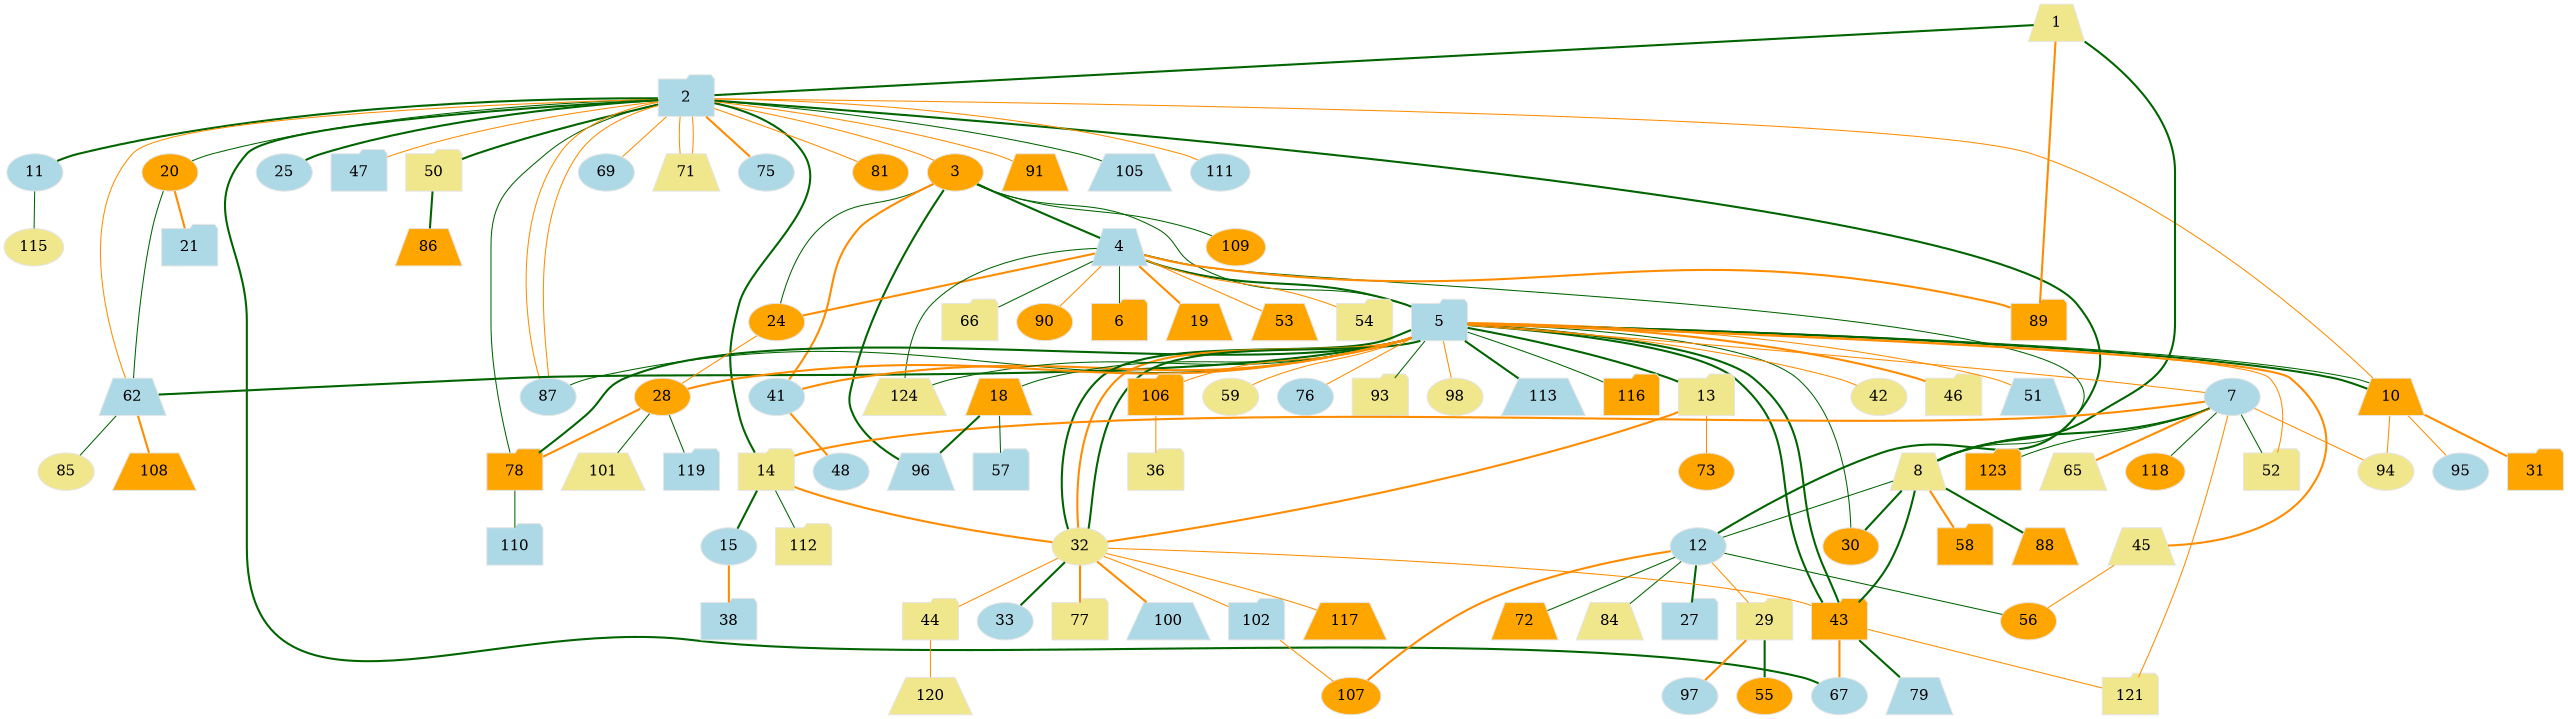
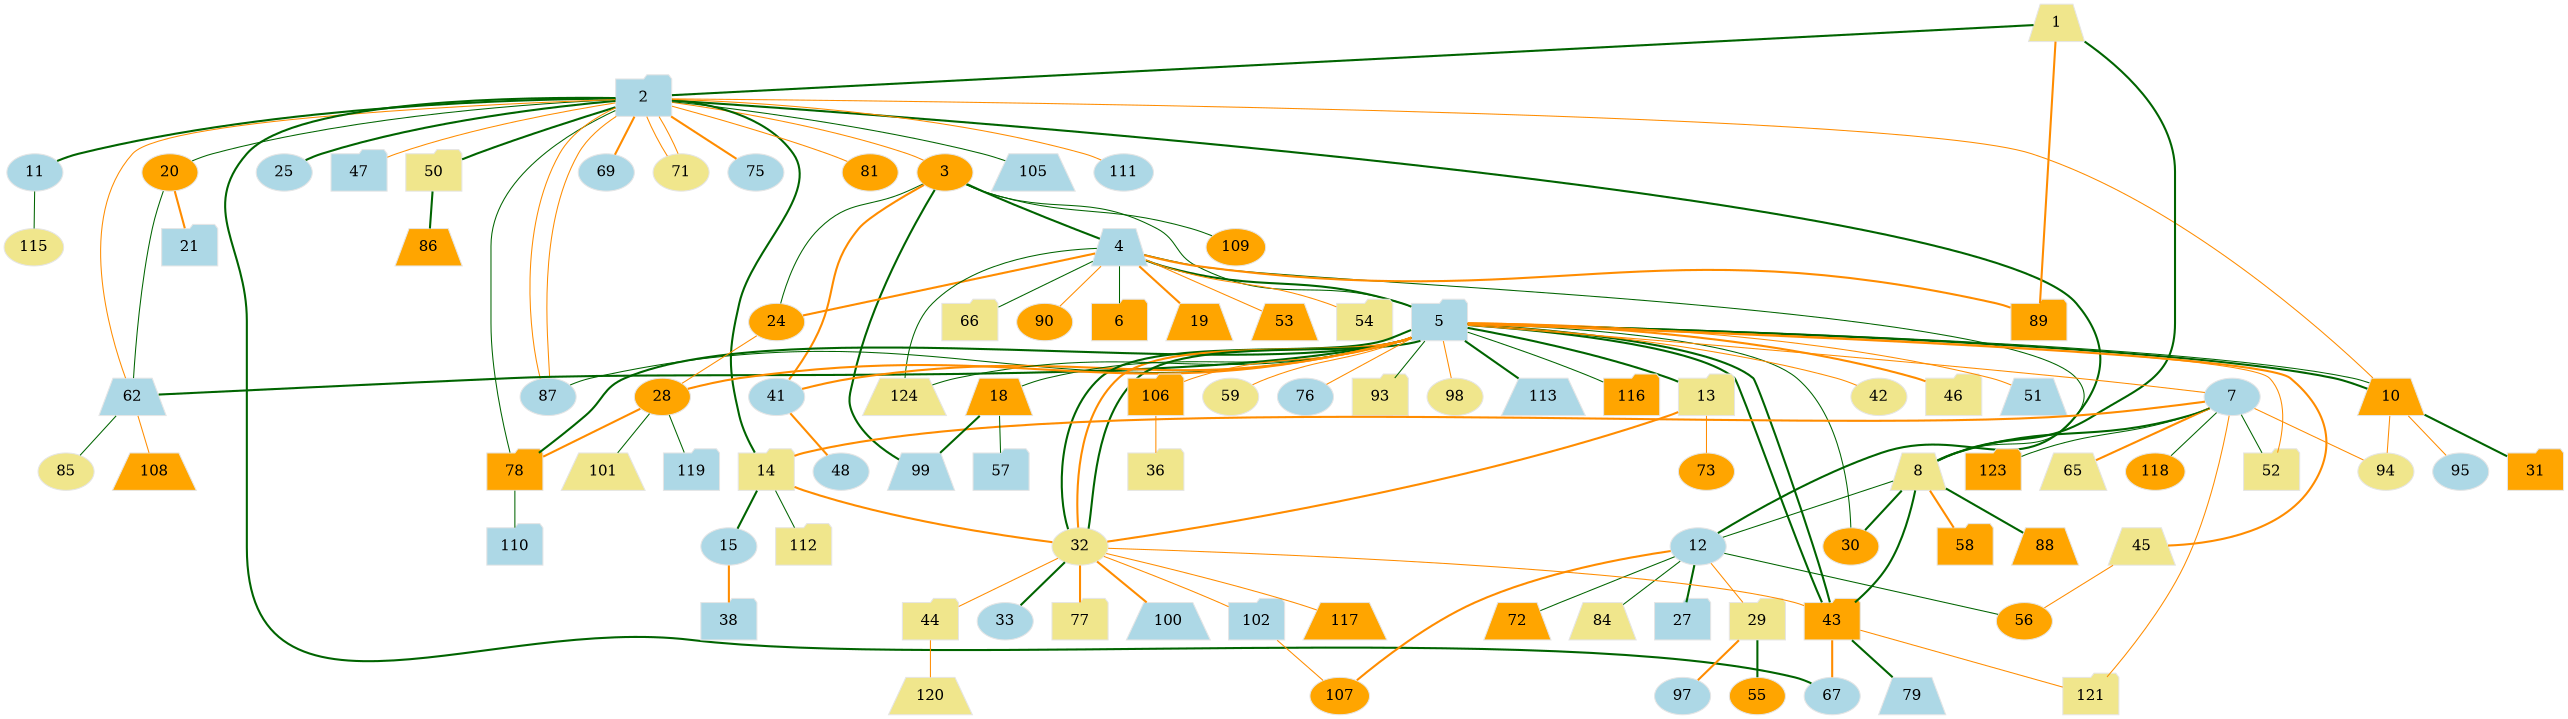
edge "2" -- "69": style solid -> bold
node "71": shape trapezium -> ellipse
node "91": removed
edge "62" -- "108": style bold -> solid
edge "10" -- "31": color darkorange -> darkgreen
node "96": label "96" -> "99"
